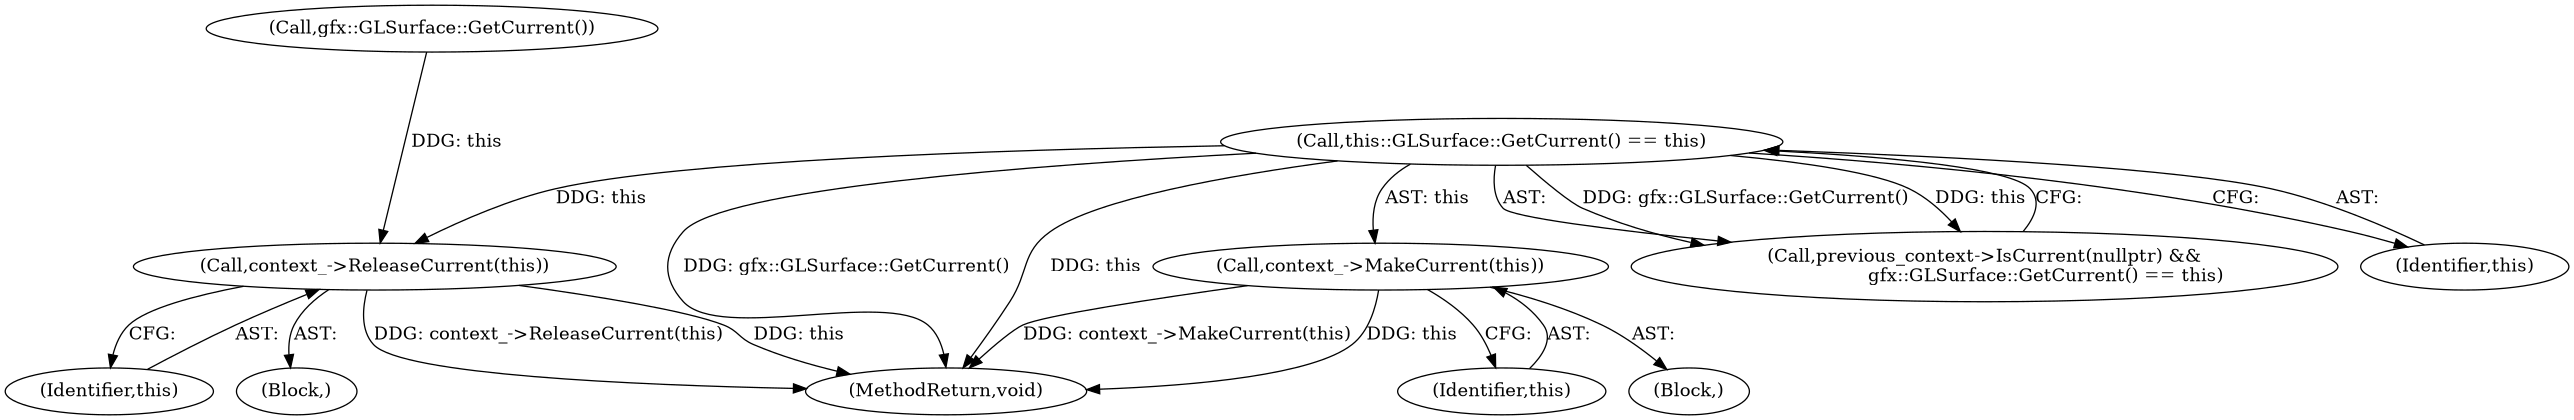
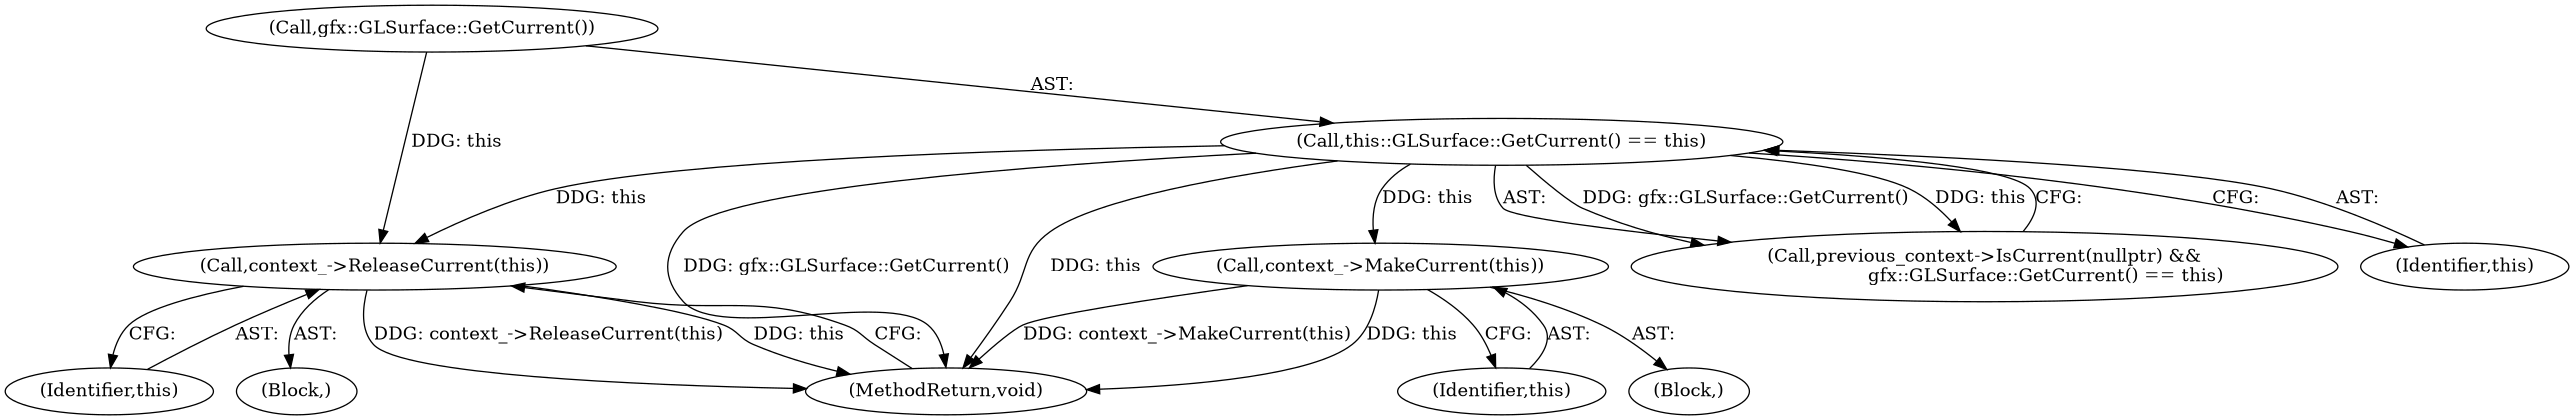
edge "(Call,gfx::GLSurface::GetCurrent())" -> "(Call,this::GLSurface::GetCurrent() == this)": added, label "AST:"
edge "(Call,this::GLSurface::GetCurrent() == this)" -> "(Call,context_->MakeCurrent(this))": label "AST: this" -> "DDG: this"
edge "(MethodReturn,void)" -> "(Call,context_->ReleaseCurrent(this))": added, label "CFG:"
